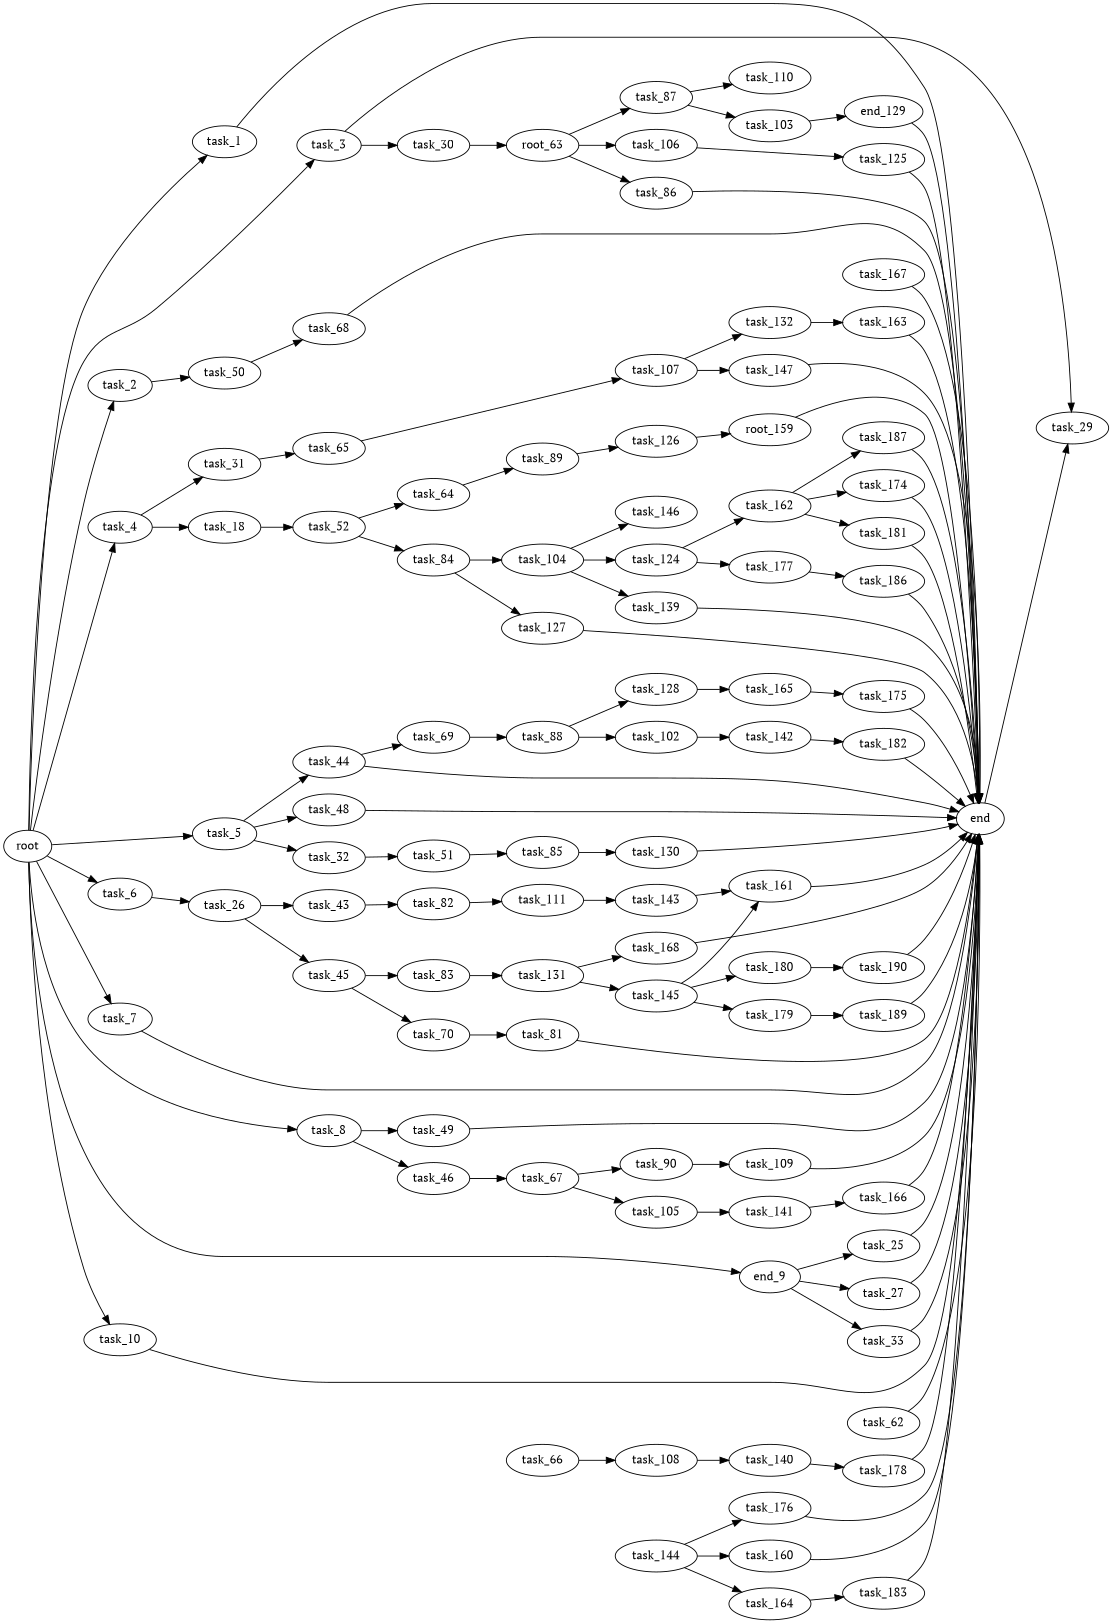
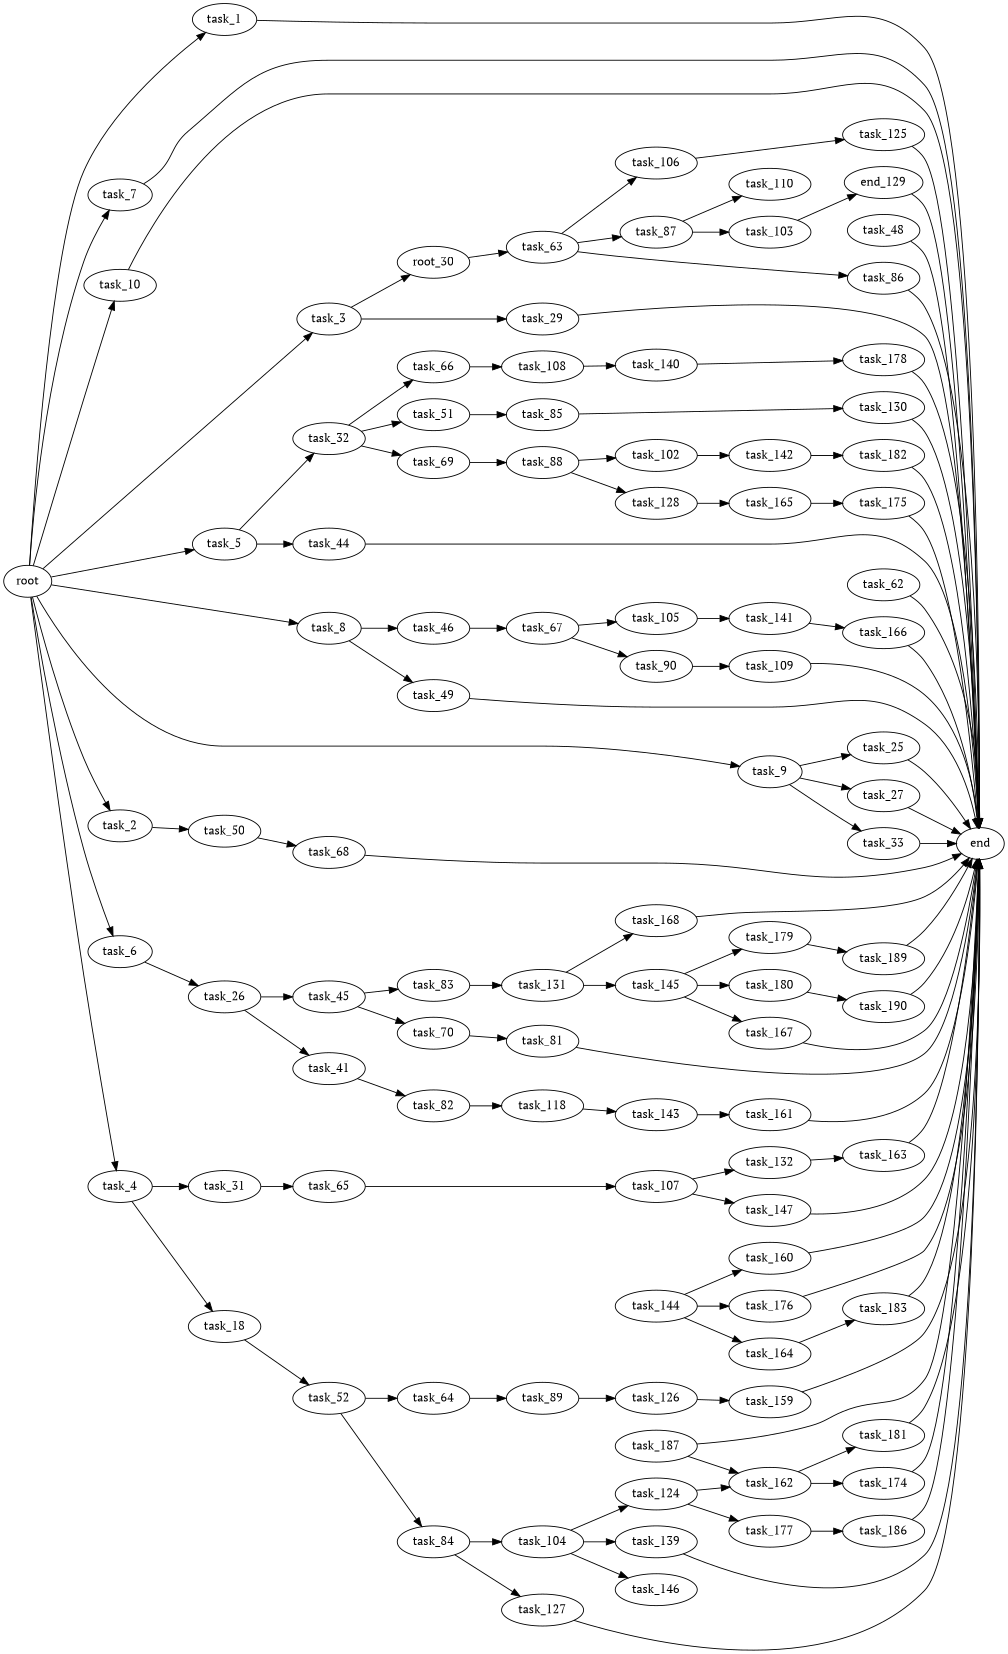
node "task_30": label "task_30" -> "root_30"
node "root_63": label "root_63" -> "task_63"
edge "task_32" -> "task_66": added
node "root_159": label "root_159" -> "task_159"
edge "task_162" -> "task_187": reversed
edge "end" -> "task_29": reversed
edge "task_44" -> "task_69": now "task_32" -> "task_69"
edge "task_5" -> "task_48": removed
node "task_111": label "task_111" -> "task_118"
node "task_43": label "task_43" -> "task_41"
edge "task_145" -> "task_161": now "task_145" -> "task_167"
node "end_9": label "end_9" -> "task_9"
